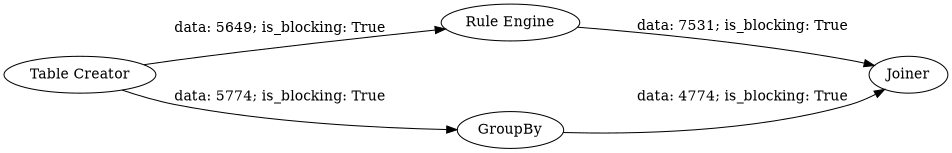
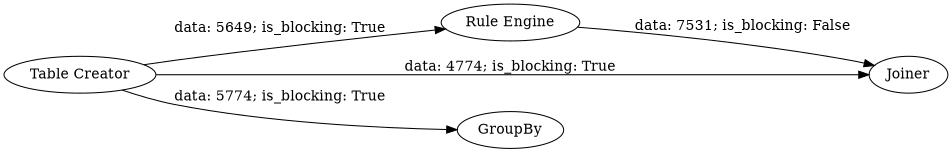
edge "Rule Engine" -> "Joiner": label "data: 7531; is_blocking: True" -> "data: 7531; is_blocking: False"
edge "GroupBy" -> "Joiner": now "Table Creator" -> "Joiner"
